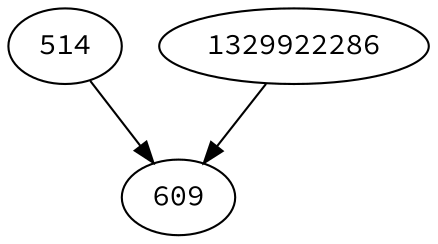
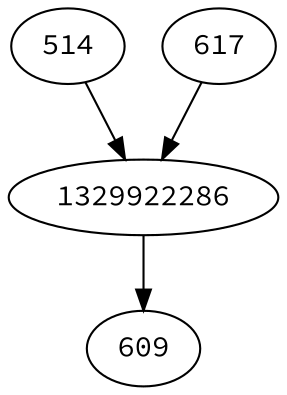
node "617": added
edge "514" -> "609": now "514" -> "1329922286"
